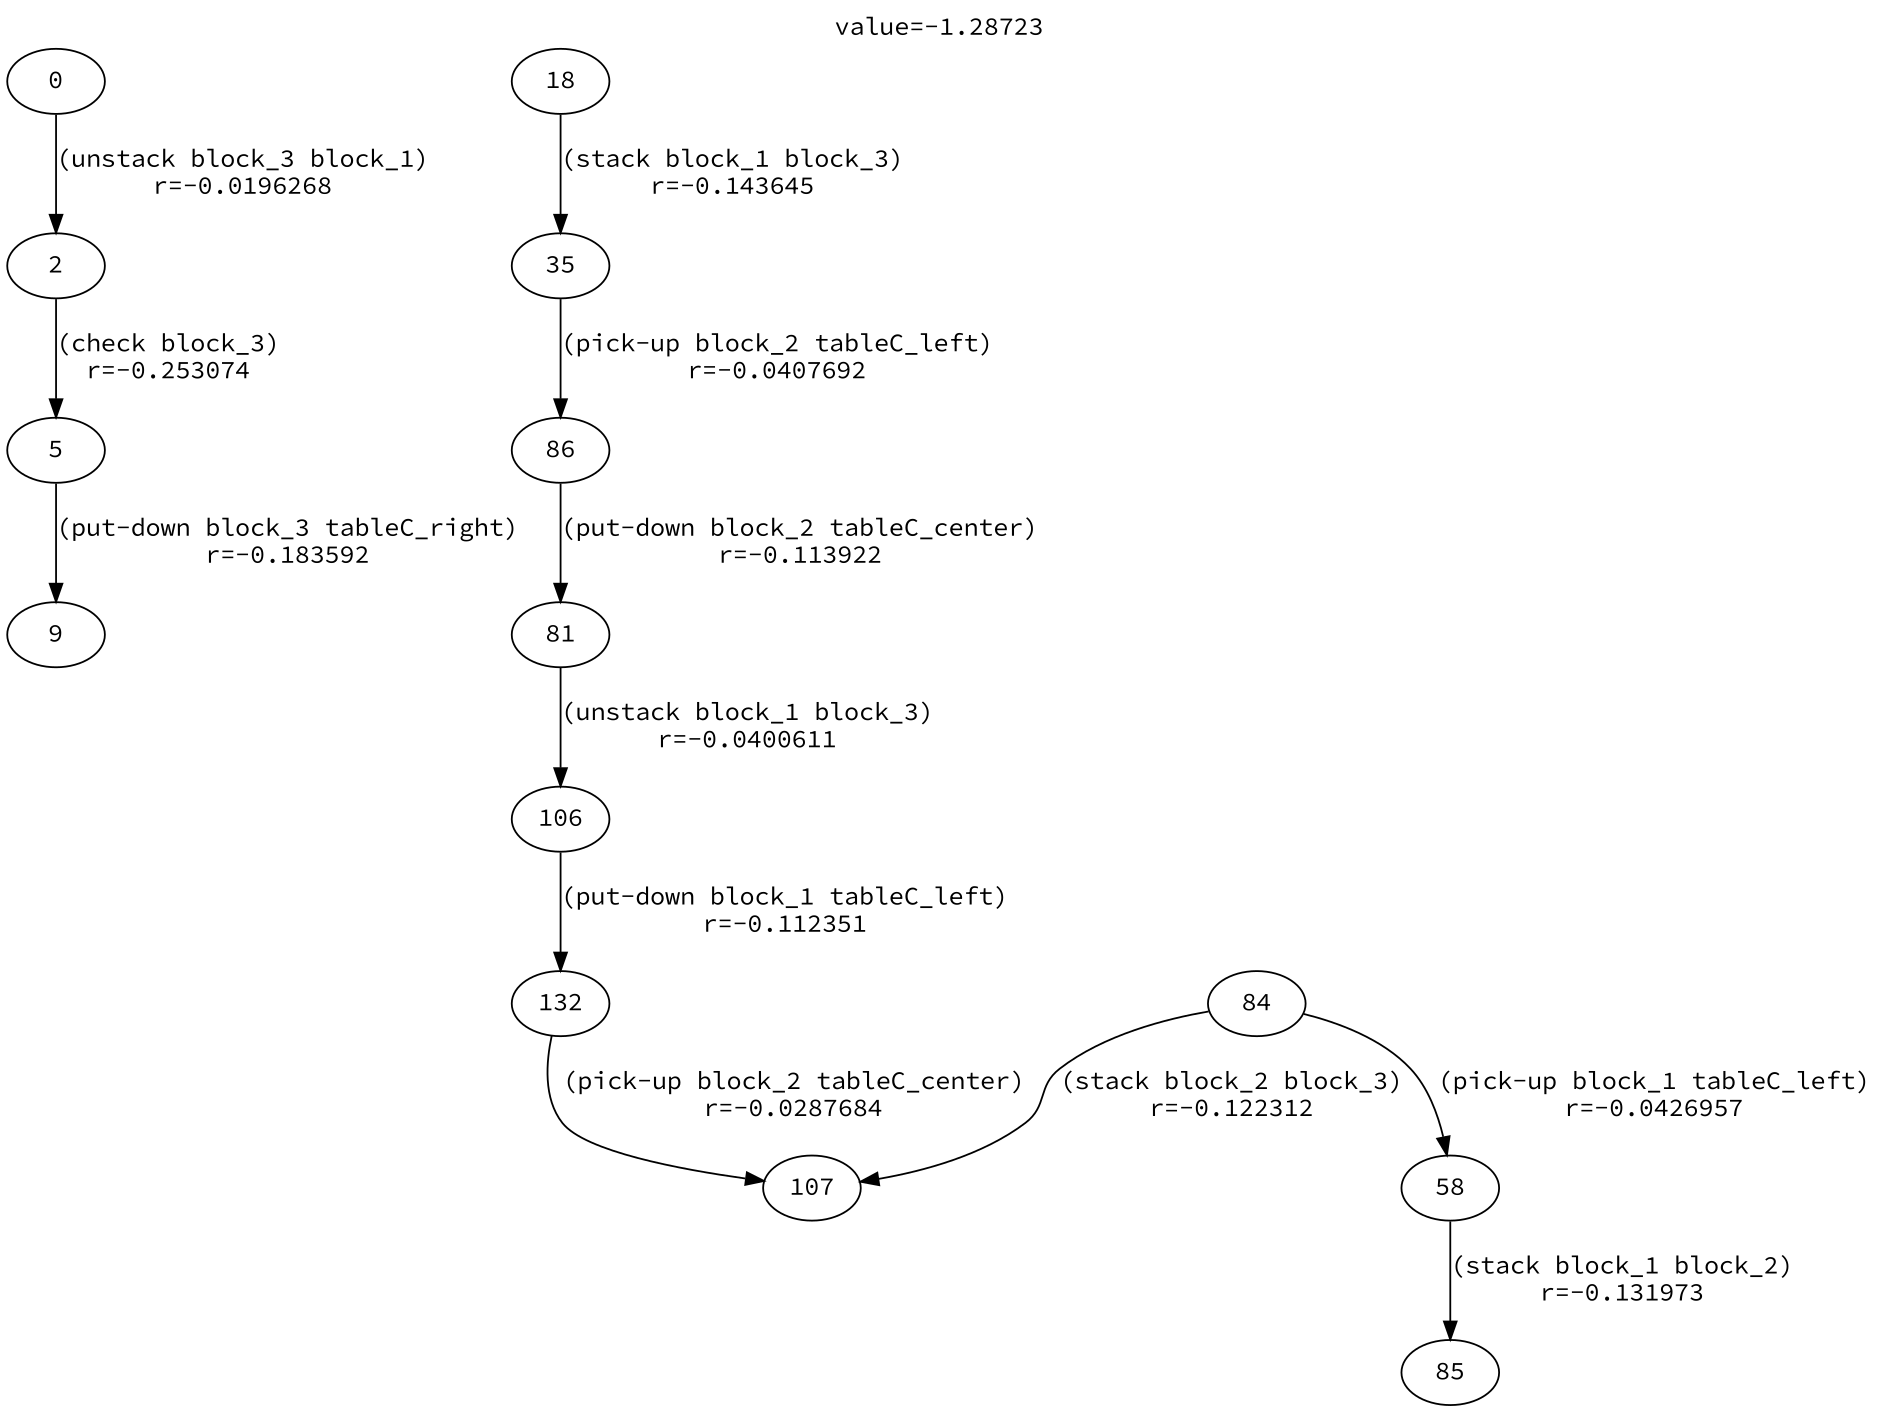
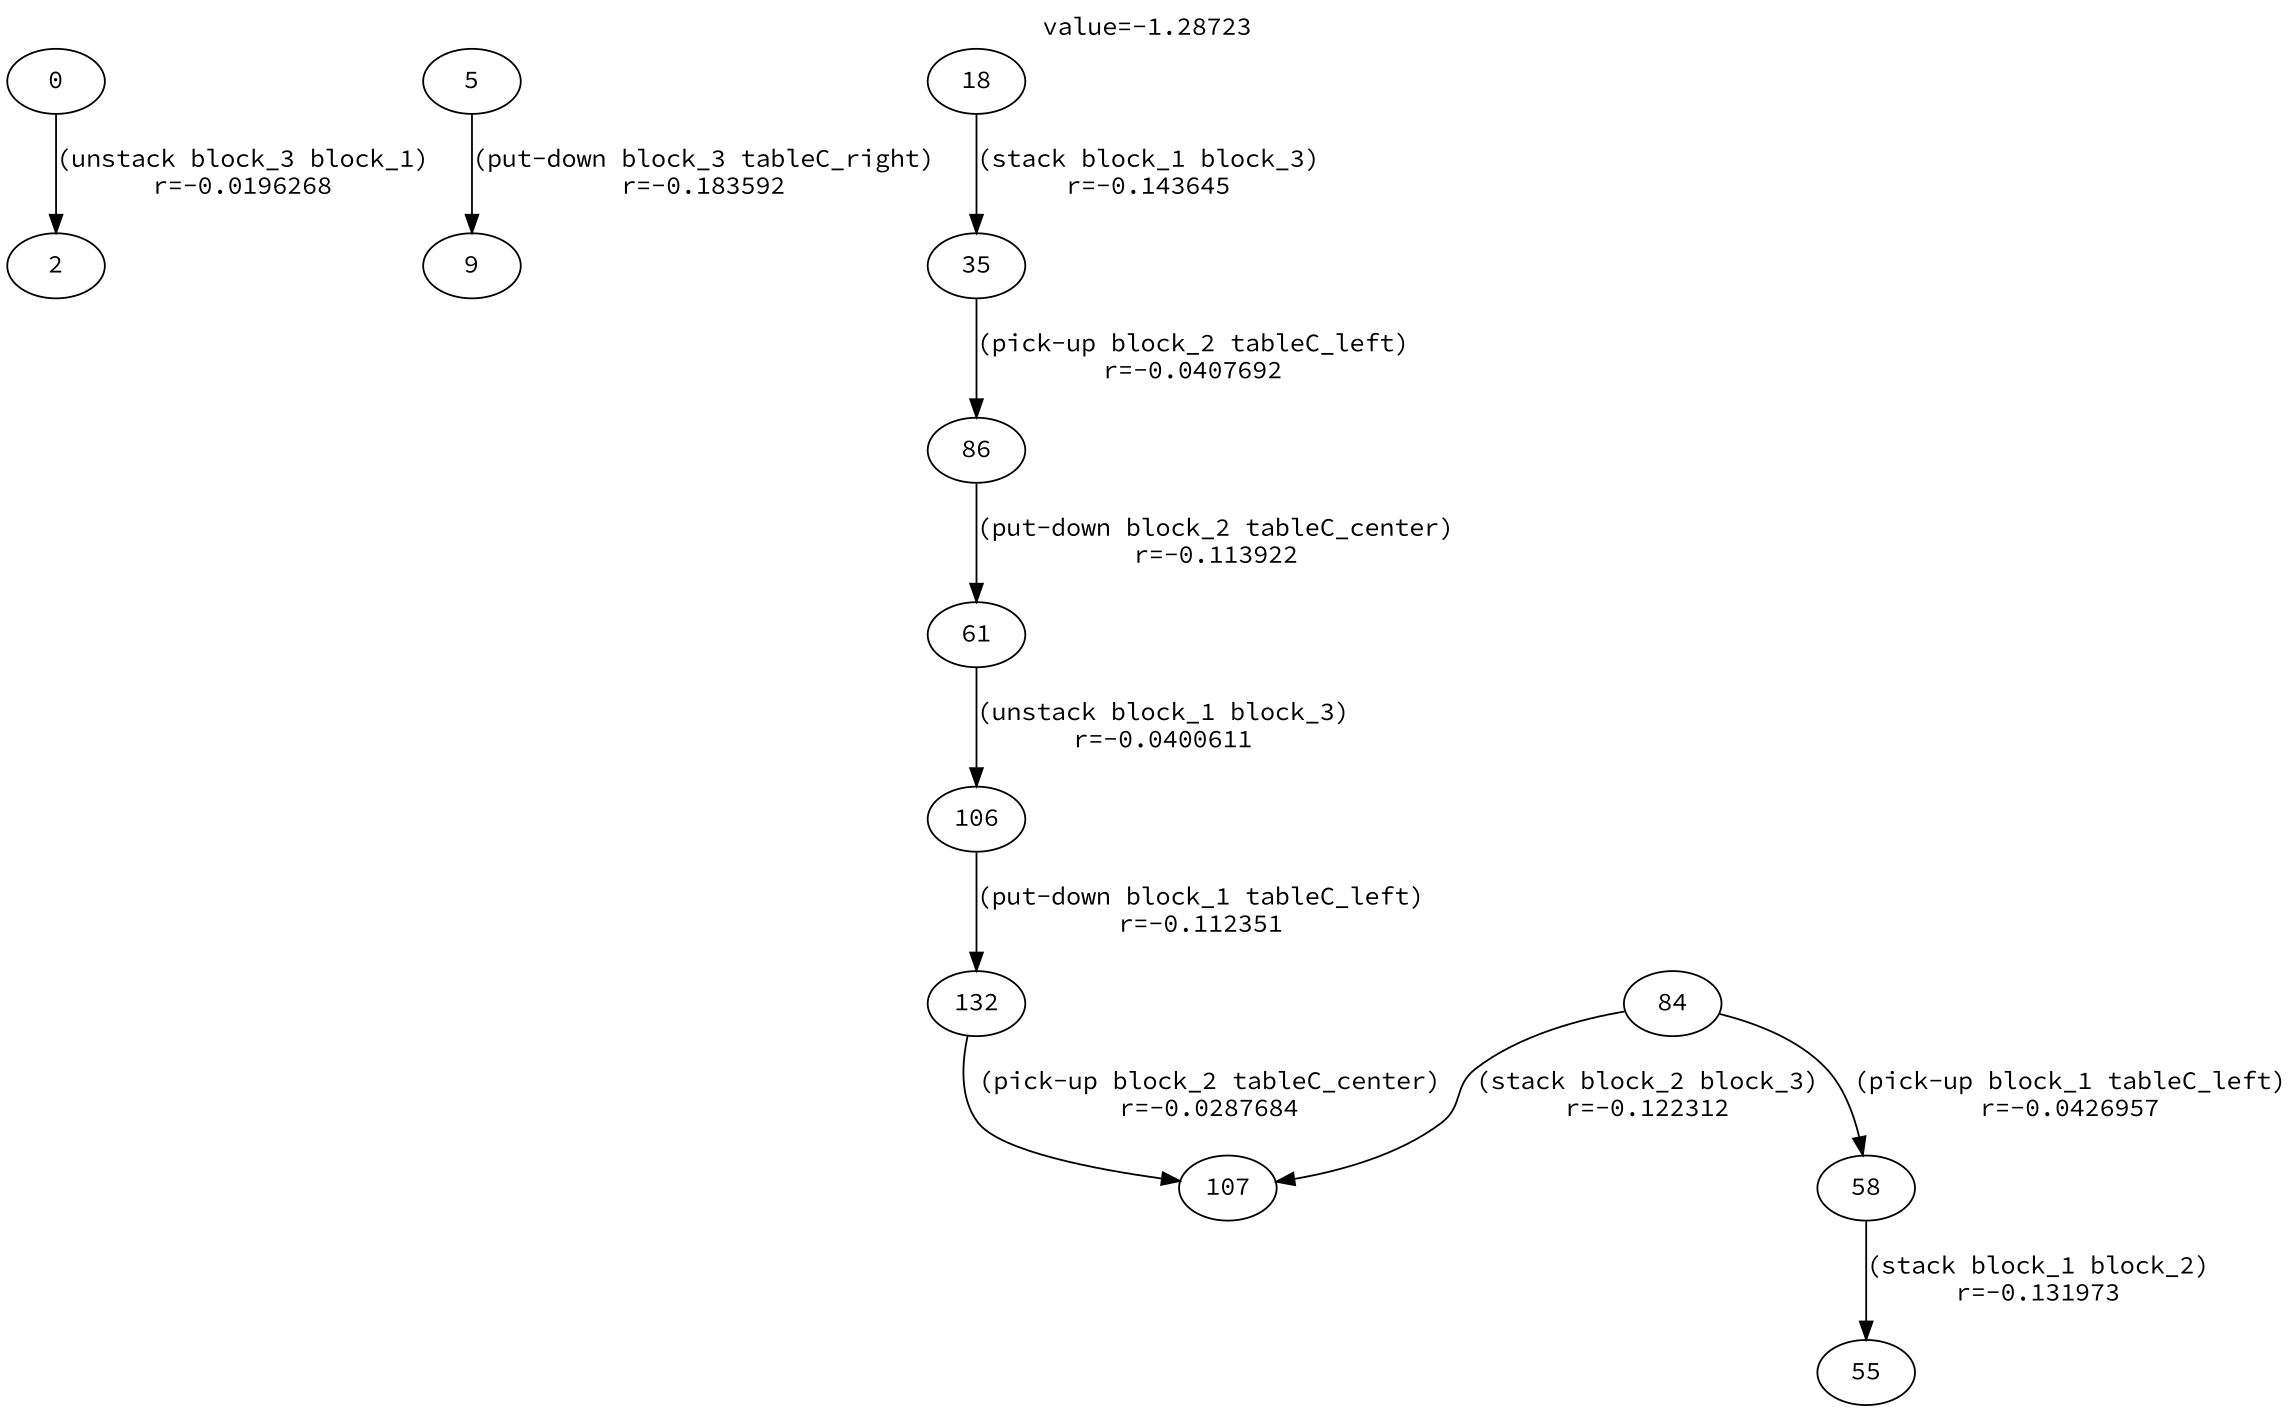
edge "2" -> "5": removed, label "(check block_3) r=-0.253074"
node "81": label "81" -> "61"
node "85": label "85" -> "55"
